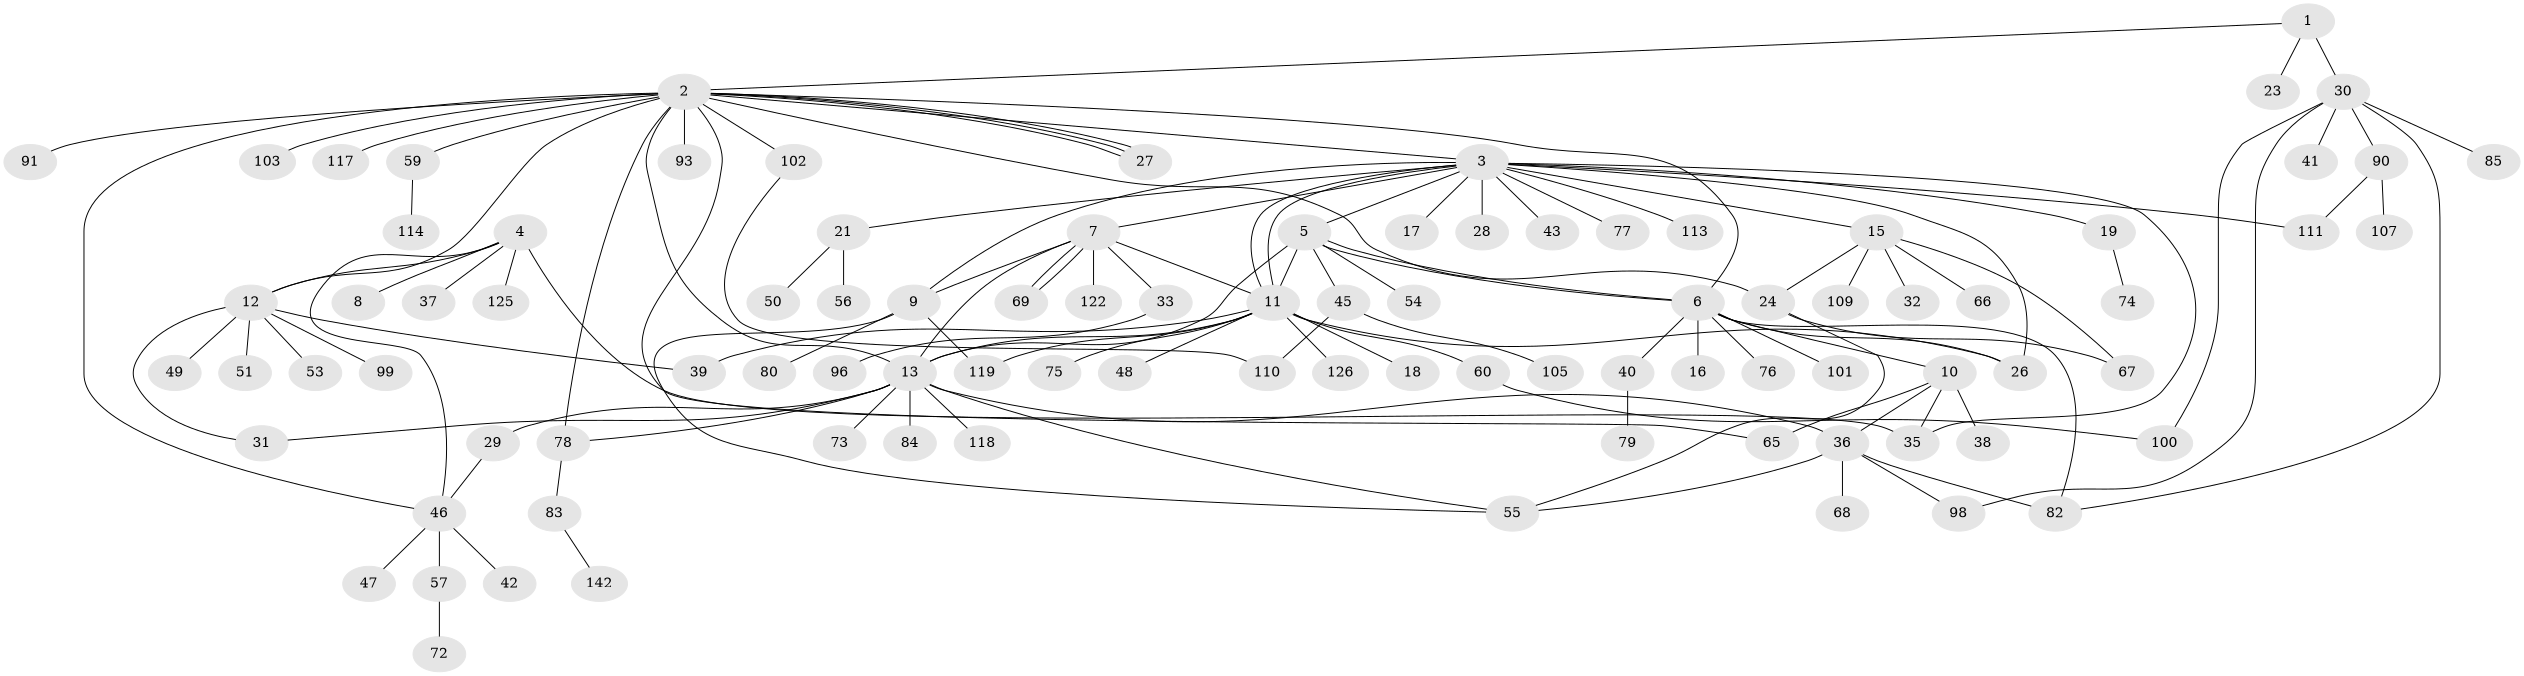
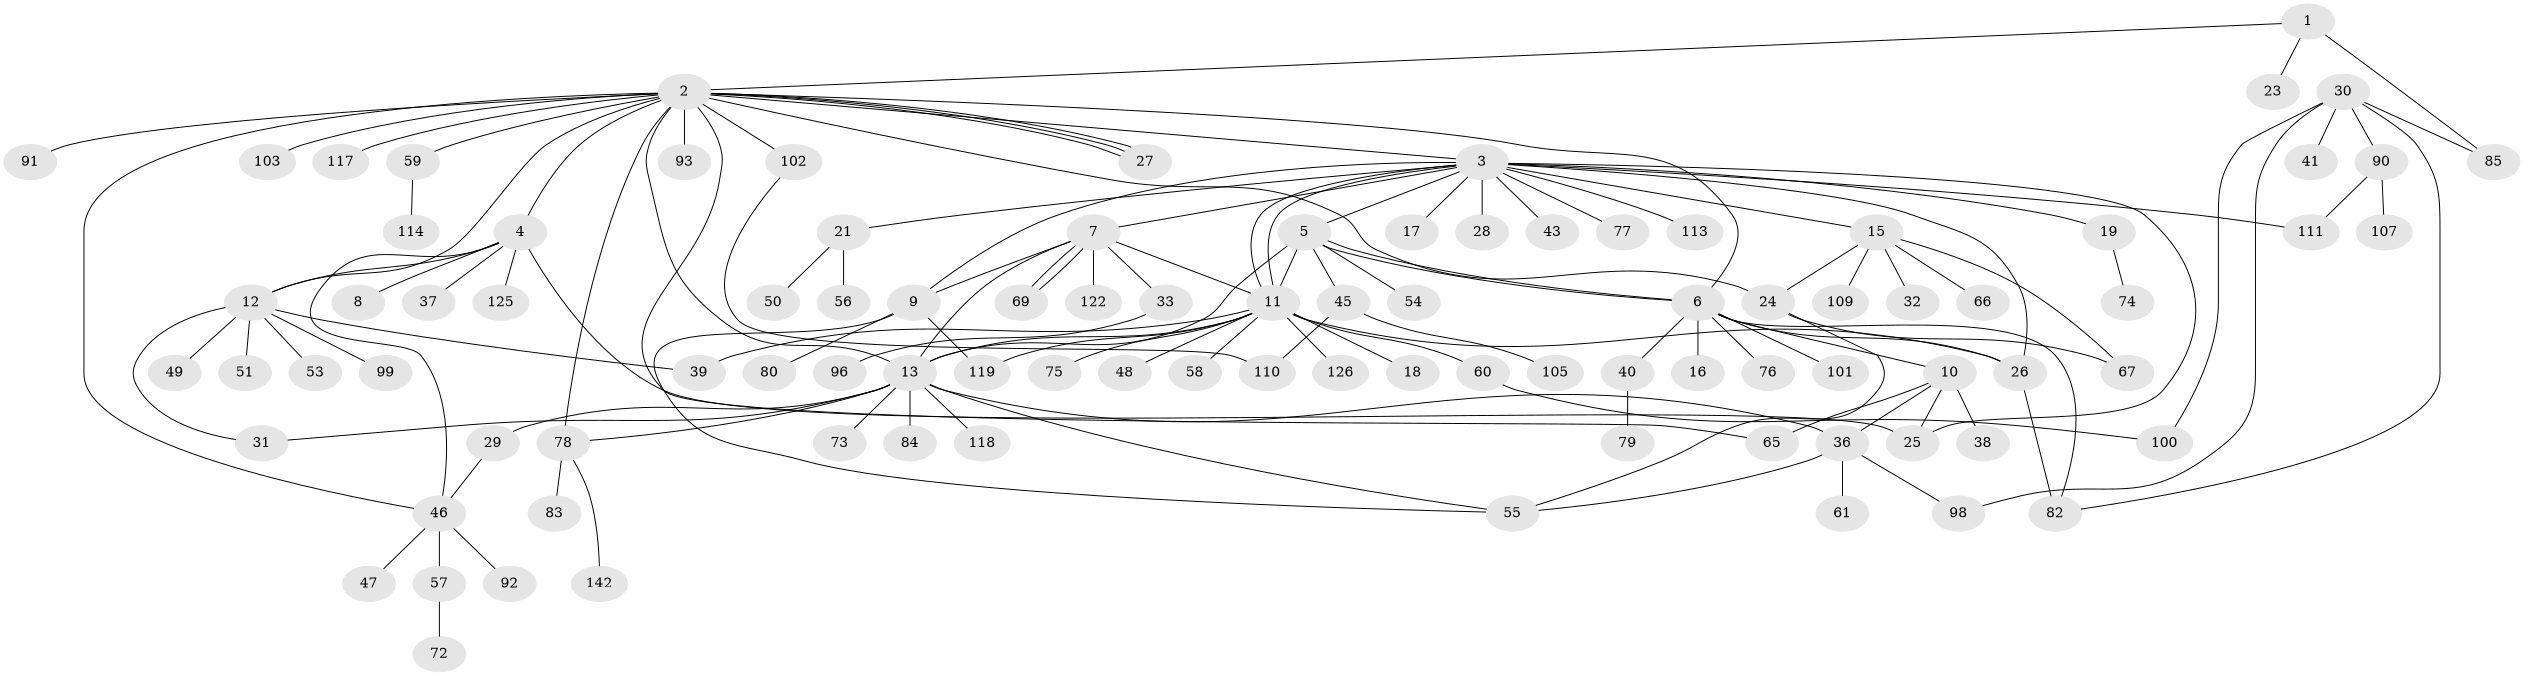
edge "1" -- "30": now "1" -- "85"
edge "2" -- "4": added
node "58": added
node "35": label "35" -> "25"
edge "36" -- "82": now "26" -- "82"
node "68": label "68" -> "61"
edge "83" -- "142": now "78" -- "142"
node "42": label "42" -> "92"
